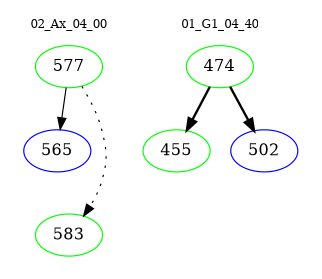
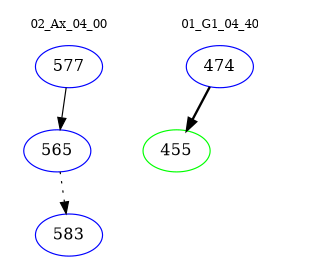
node "577": color green -> blue
node "474": color green -> blue
edge "577" -> "583": now "565" -> "583"
node "502": removed
node "583": color green -> blue
